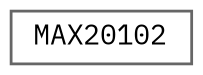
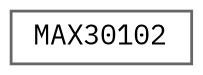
node "MAX20102": label "MAX20102" -> "MAX30102"
